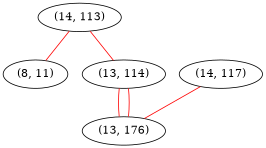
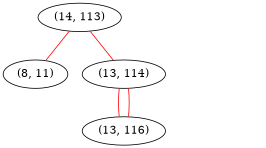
node "(14, 117)": removed
node "(13, 176)": label "(13, 176)" -> "(13, 116)"
